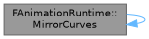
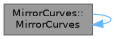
node "FAnimationRuntime:: MirrorCurves": label "FAnimationRuntime:: MirrorCurves" -> "MirrorCurves:: MirrorCurves"
